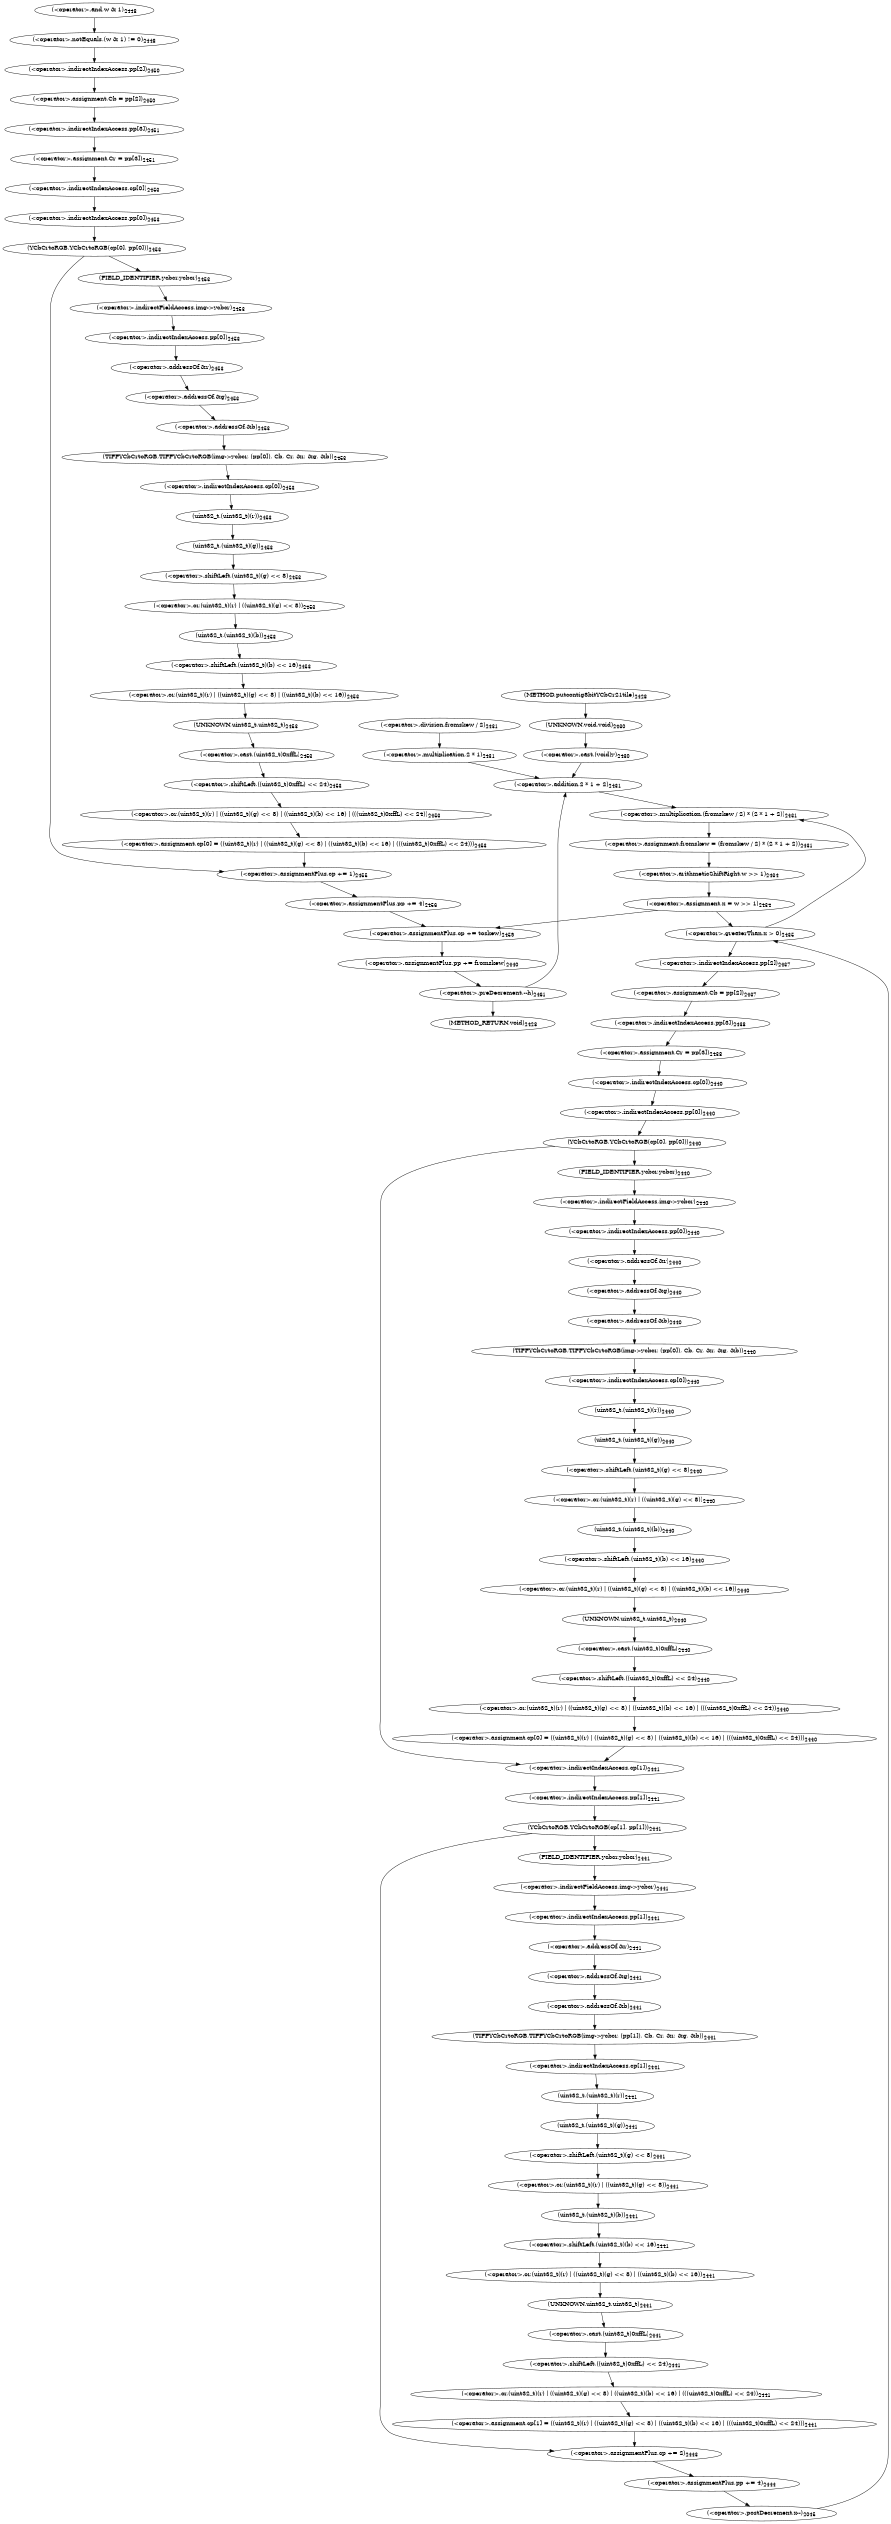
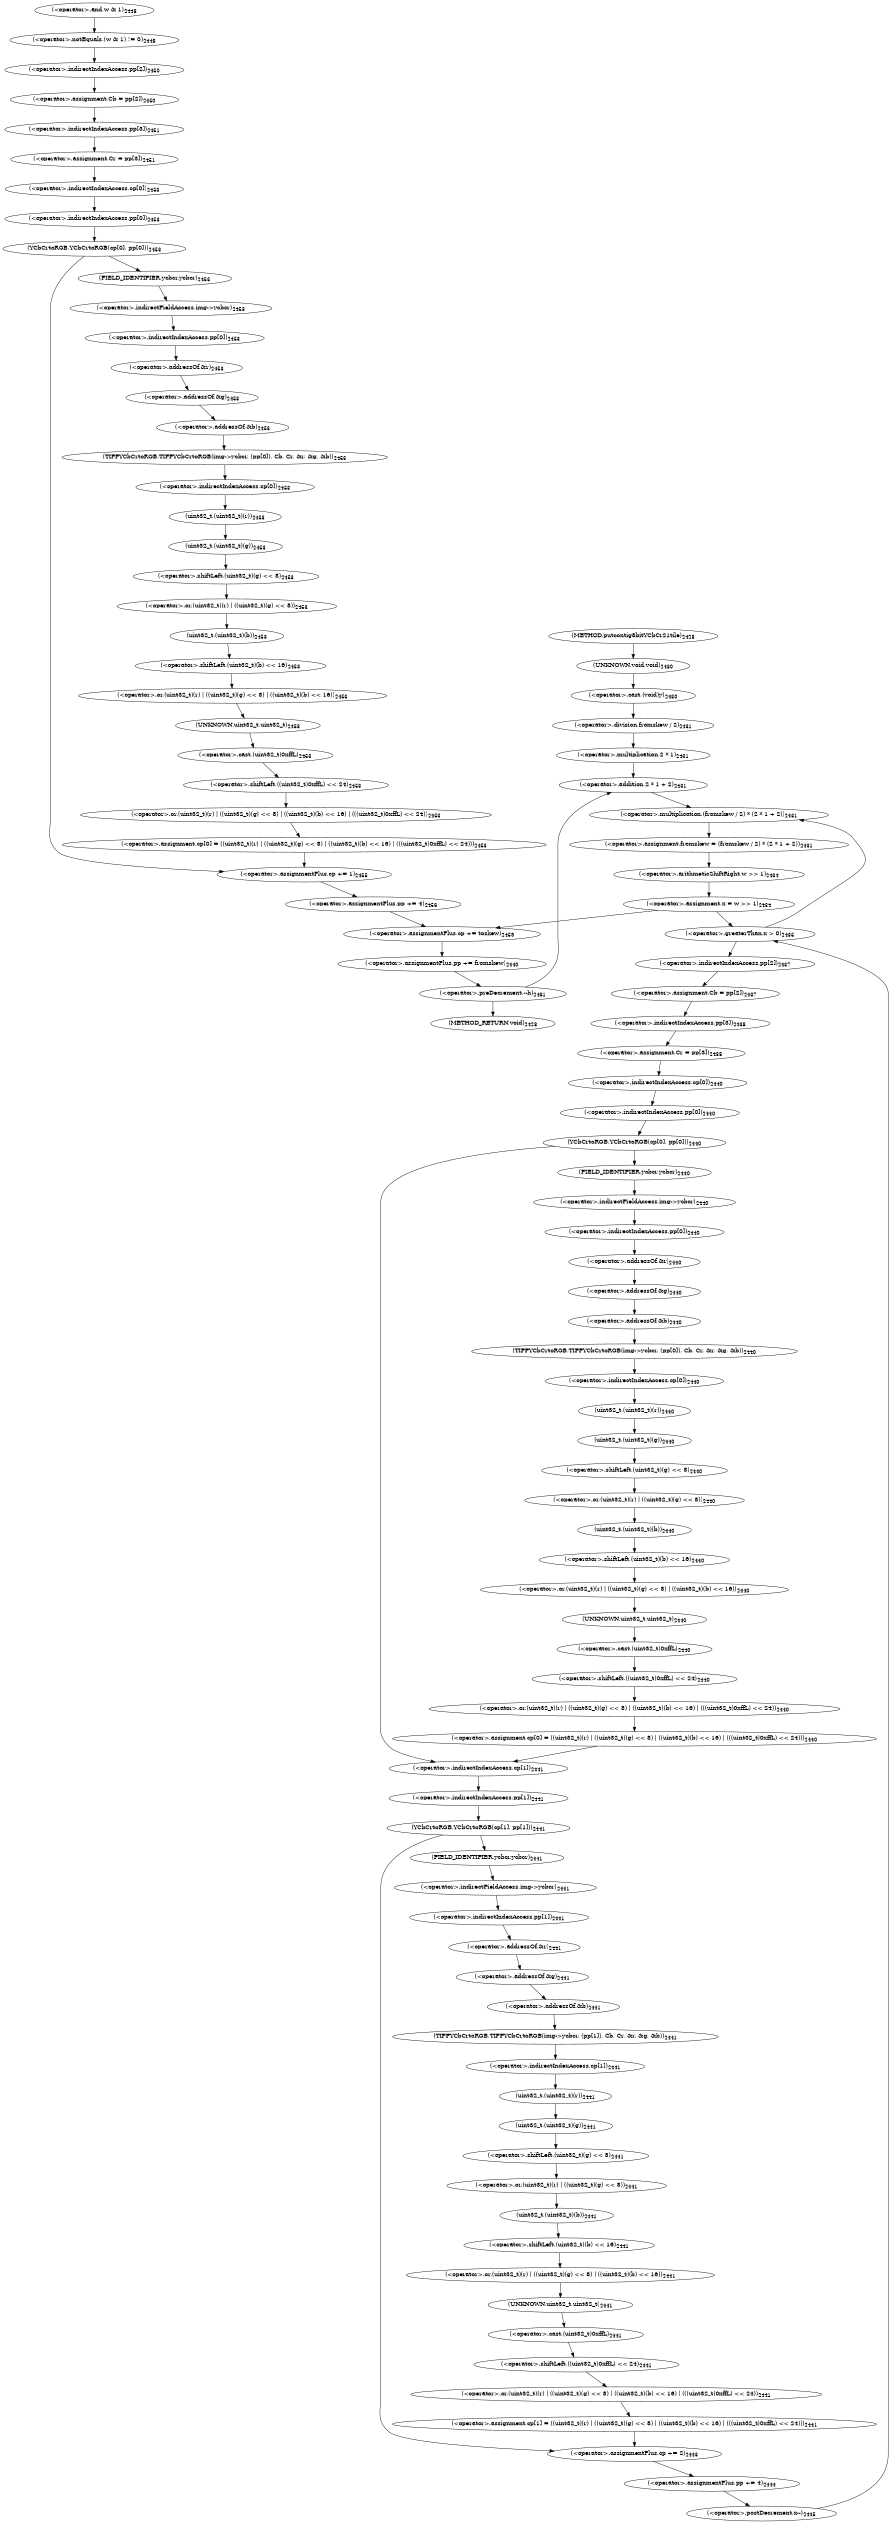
edge "(<operator>.cast,(void)y)" -> "(<operator>.addition,2 * 1 + 2)": now "(<operator>.cast,(void)y)" -> "(<operator>.division,fromskew / 2)"
node "(<operator>.postDecrement,x--)": text "2045" -> "2445"
